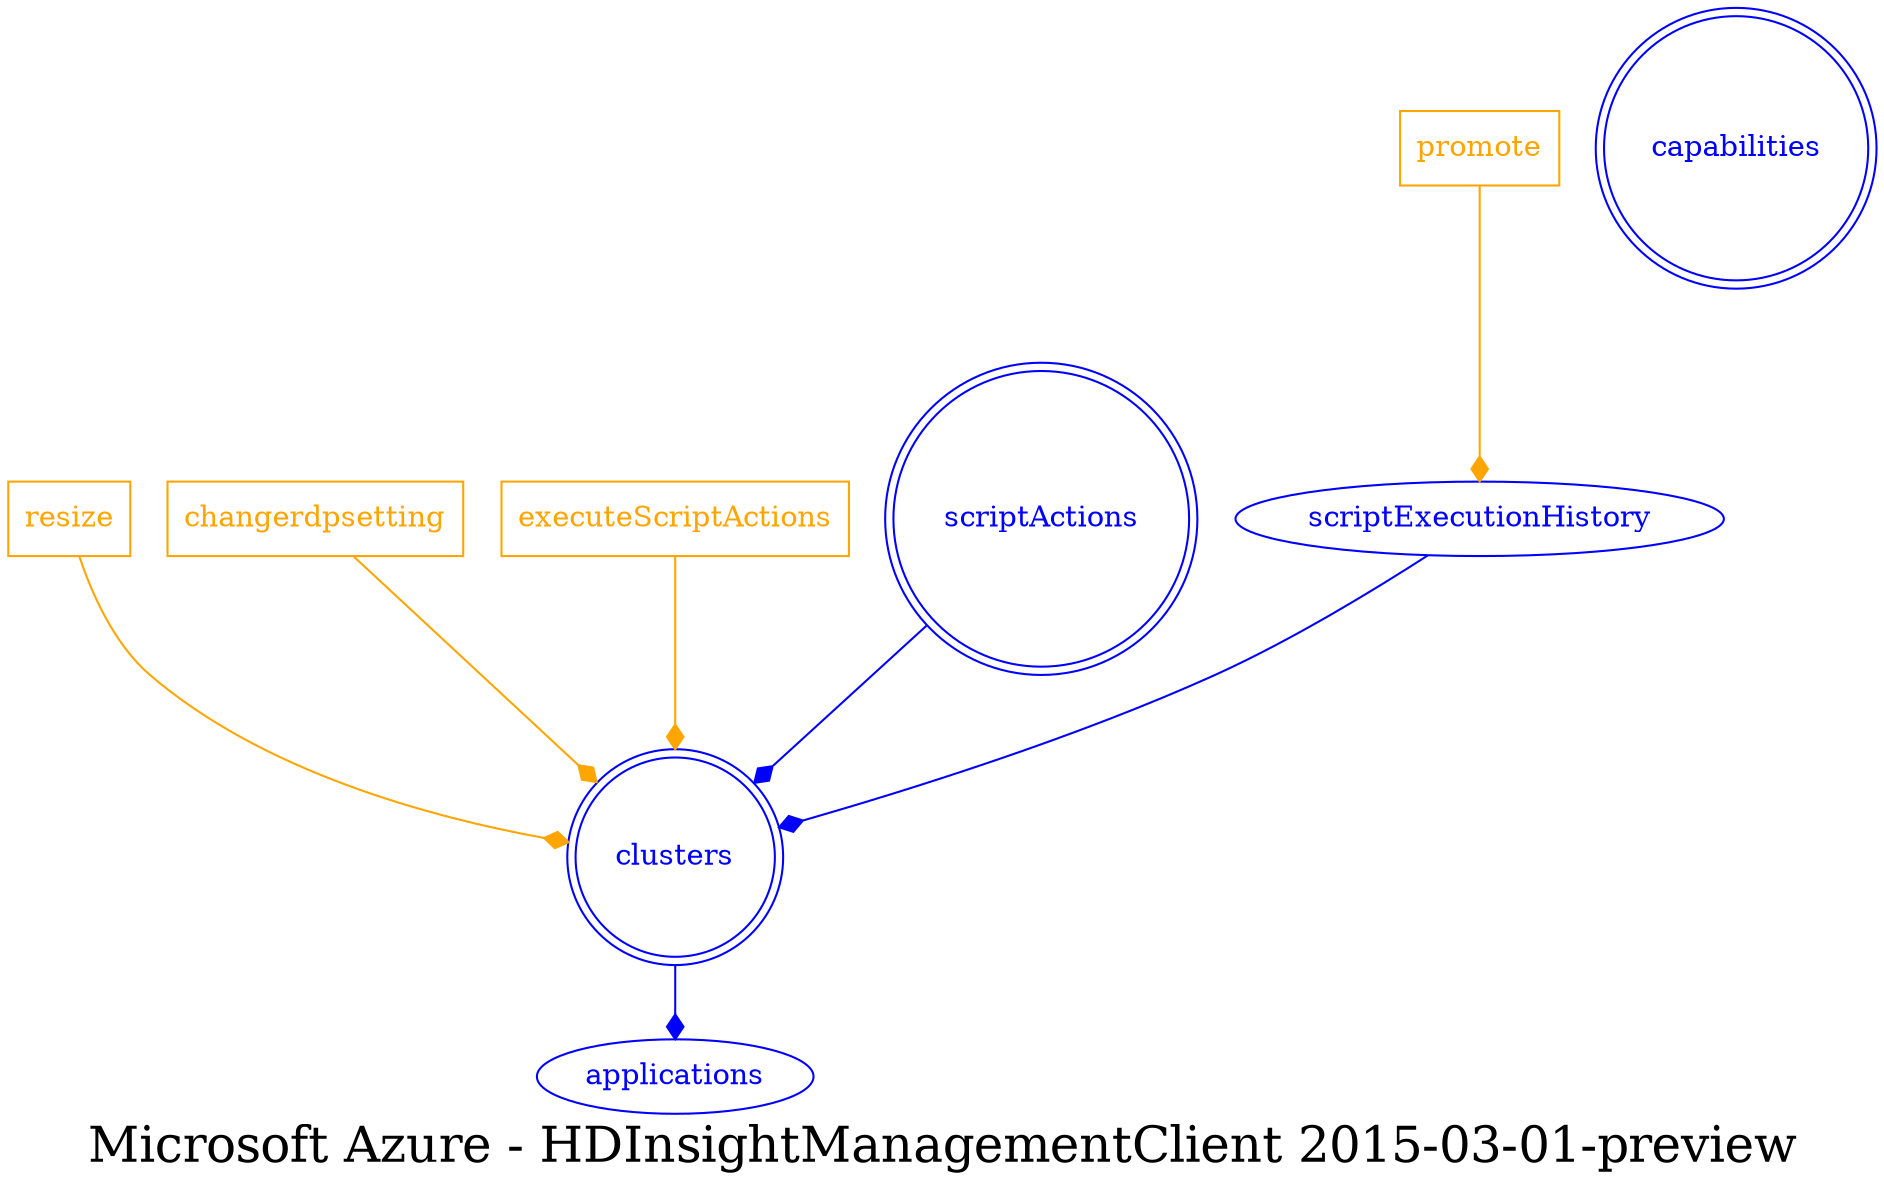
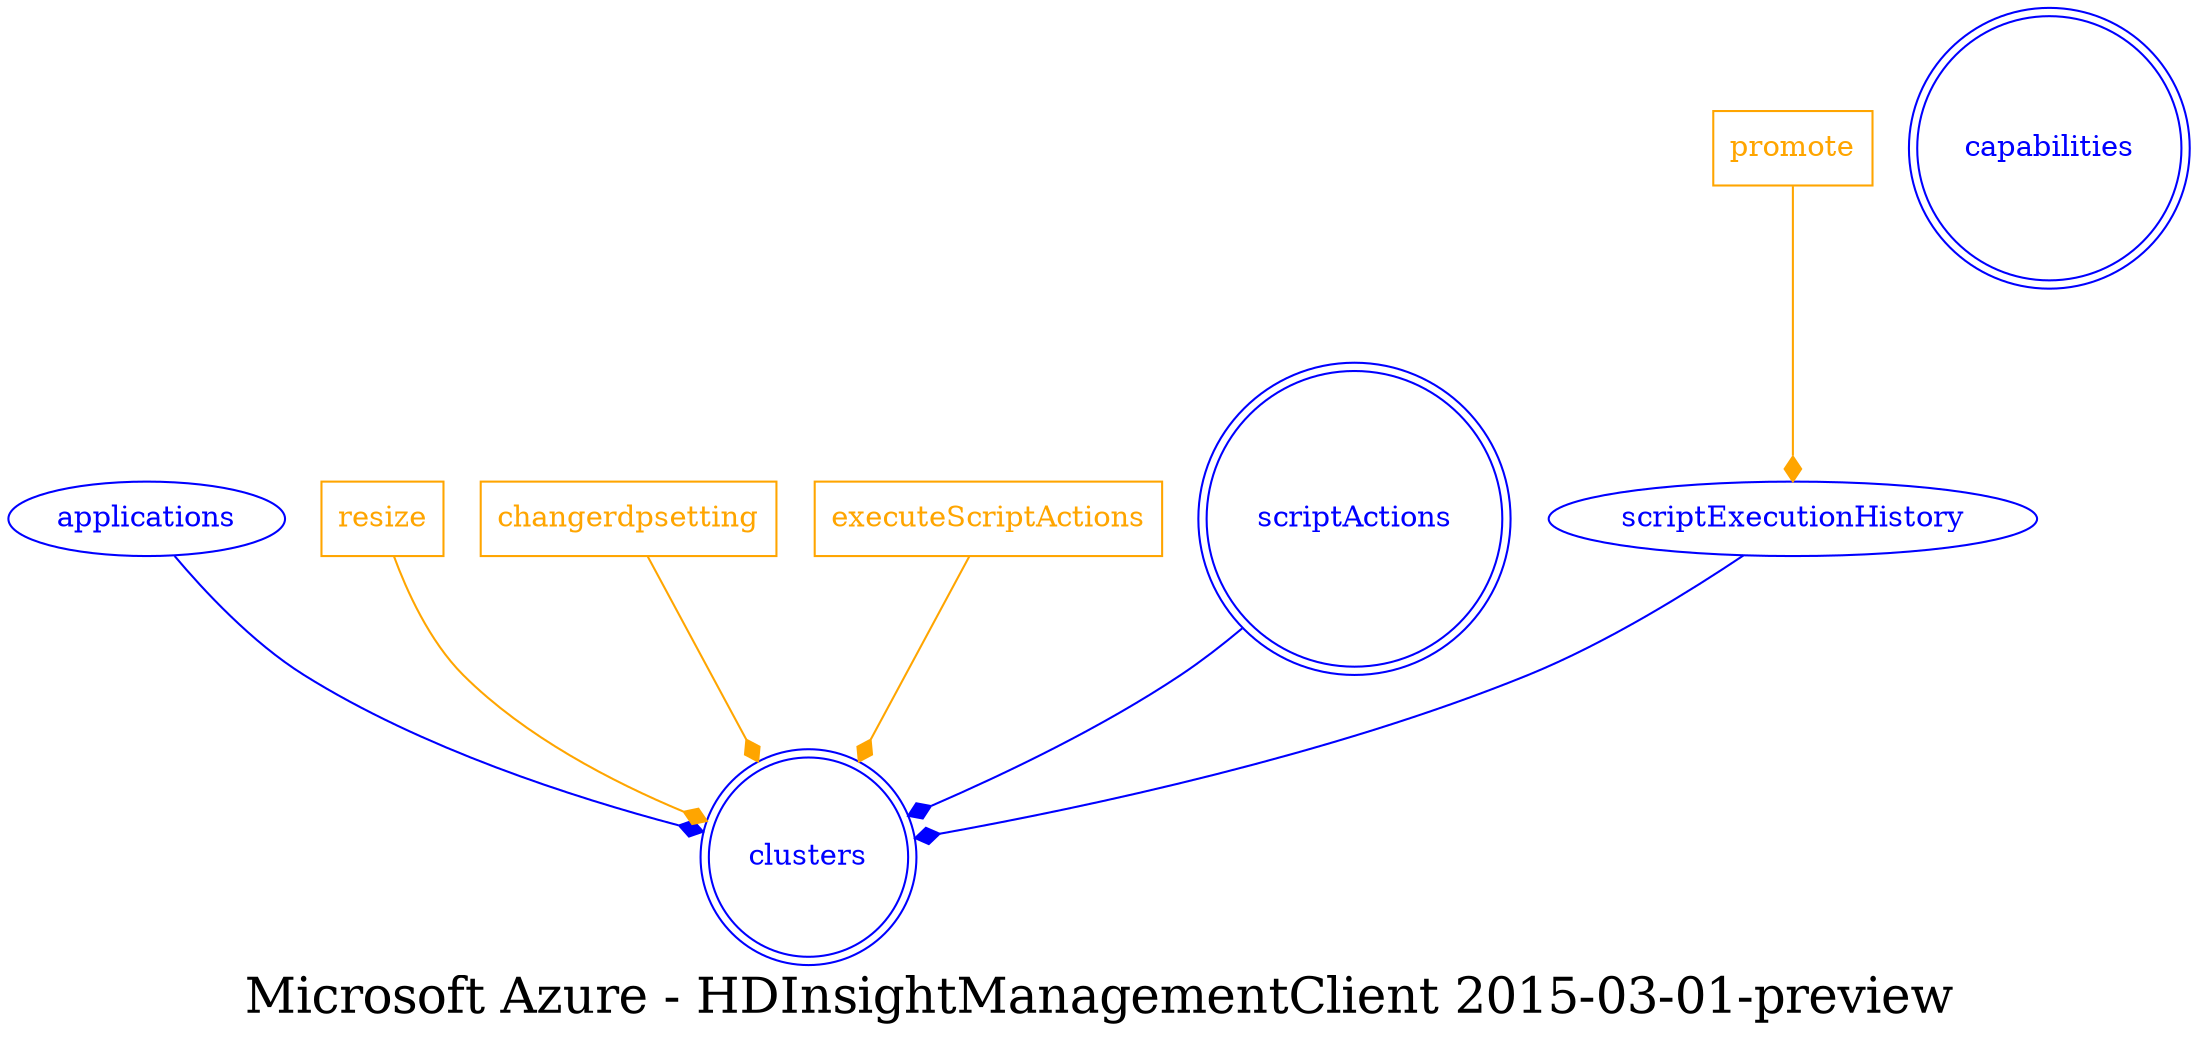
edge "clusters" -> "applications": reversed
